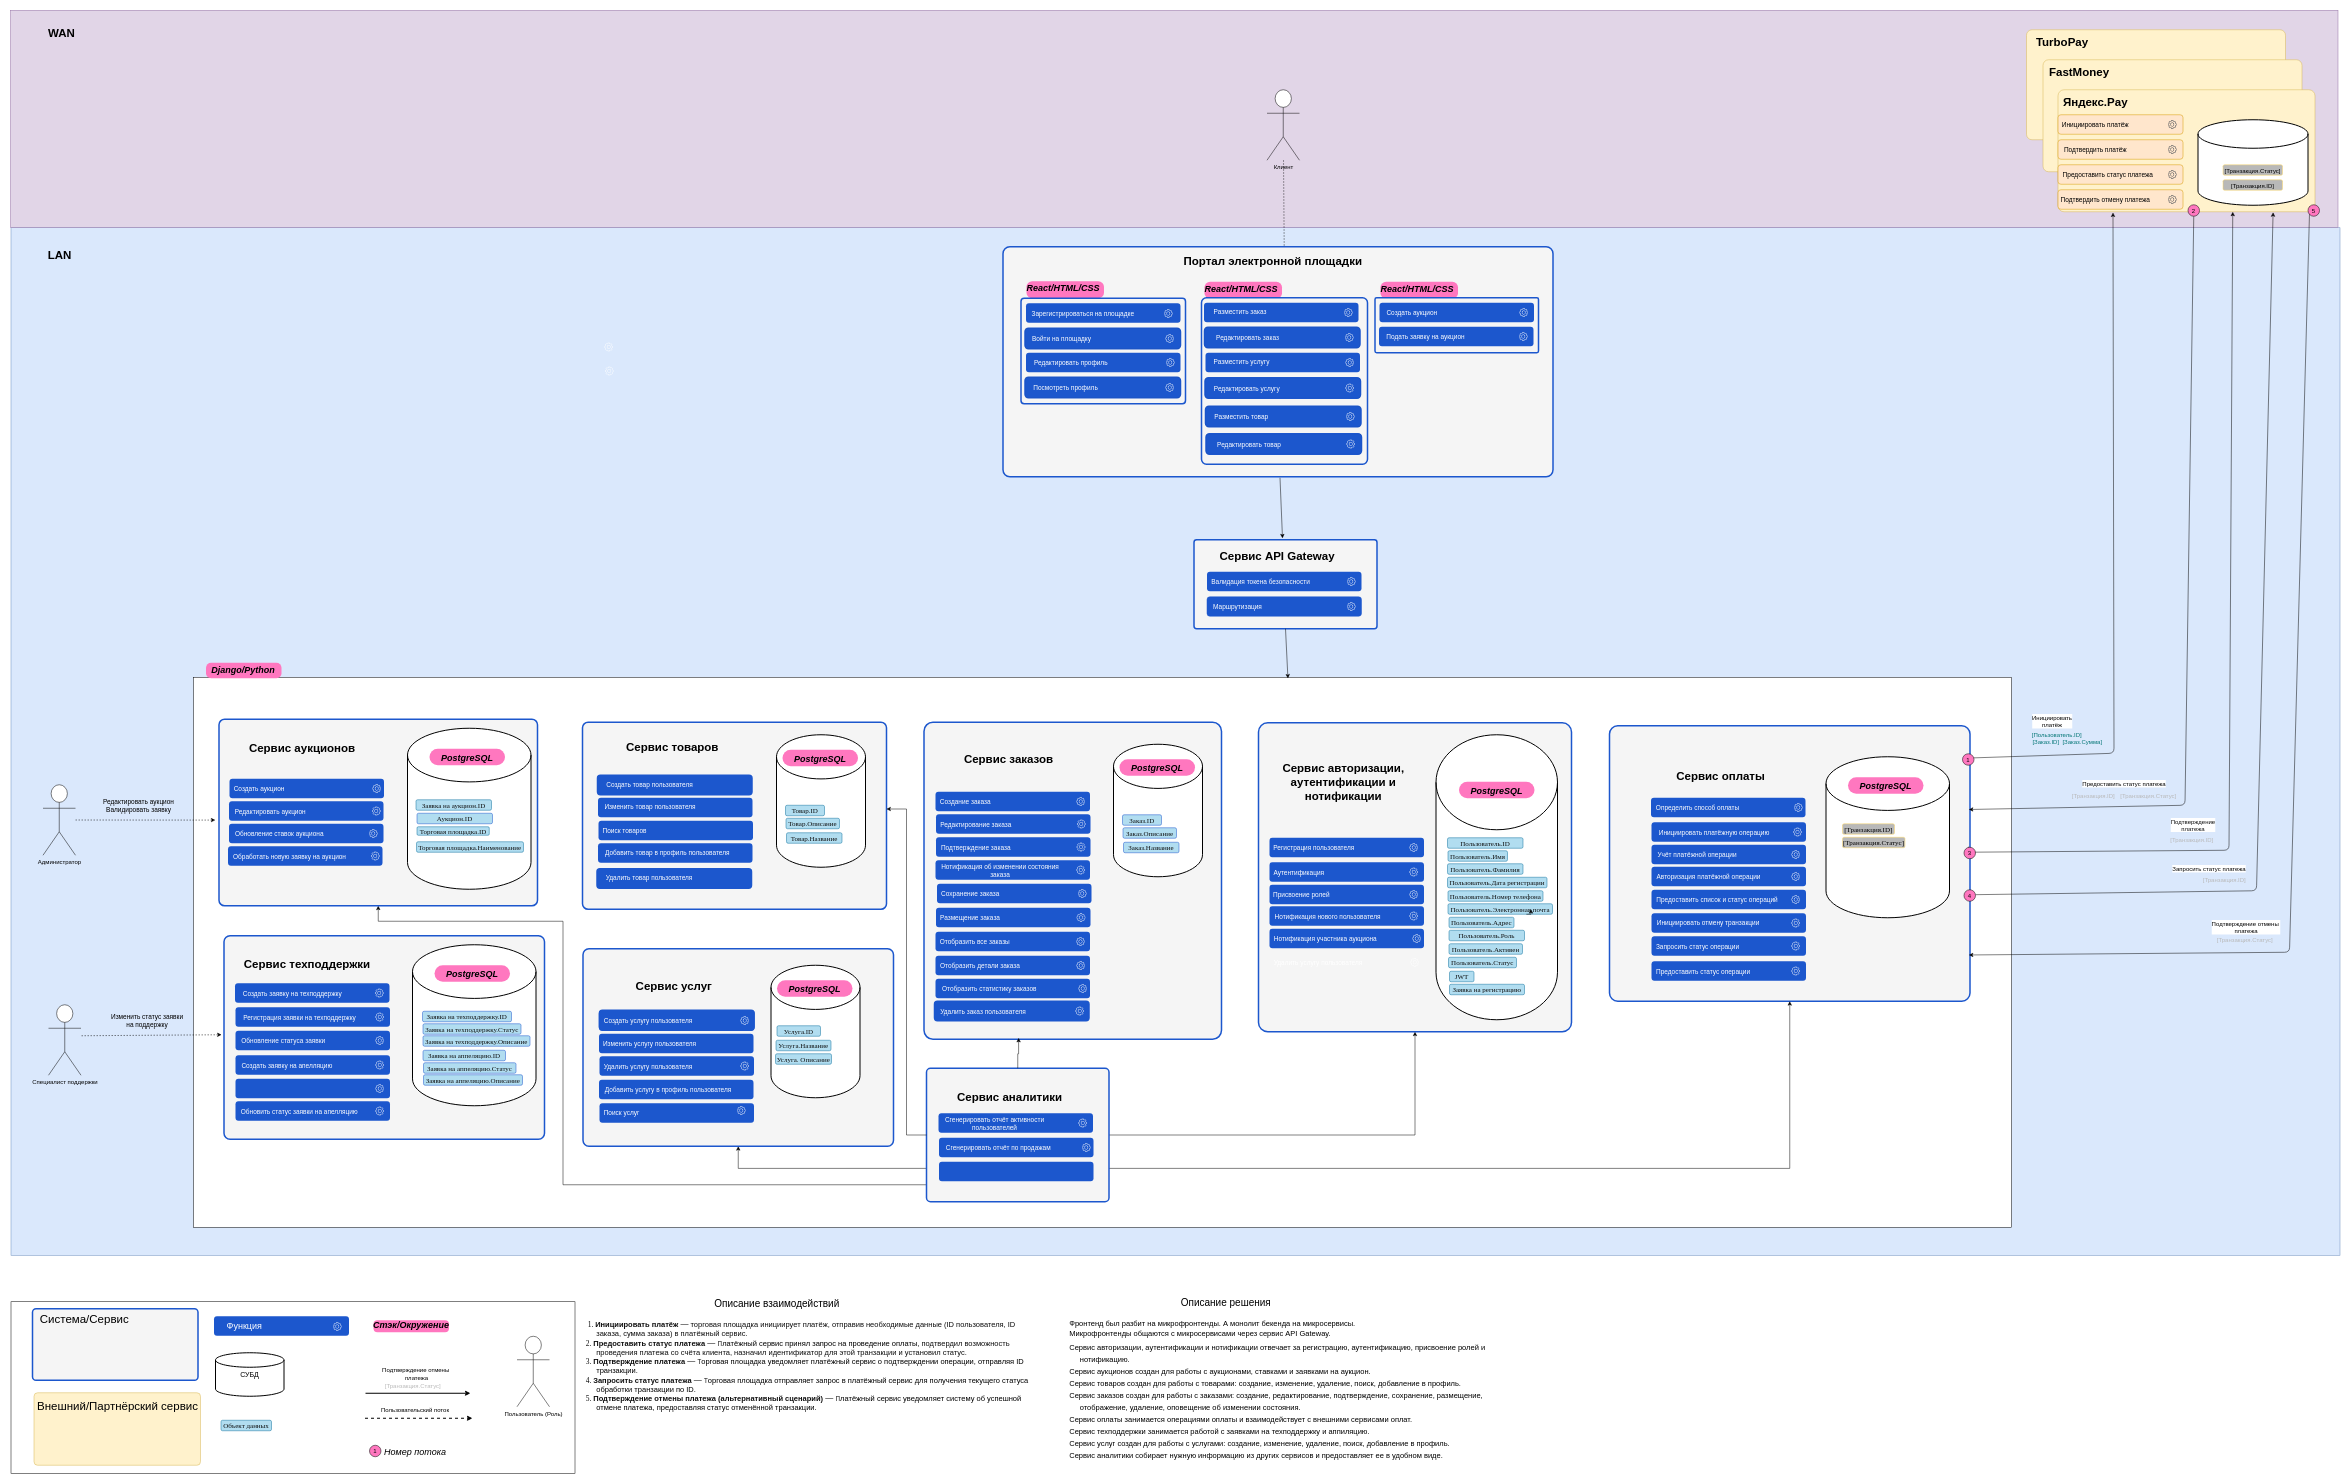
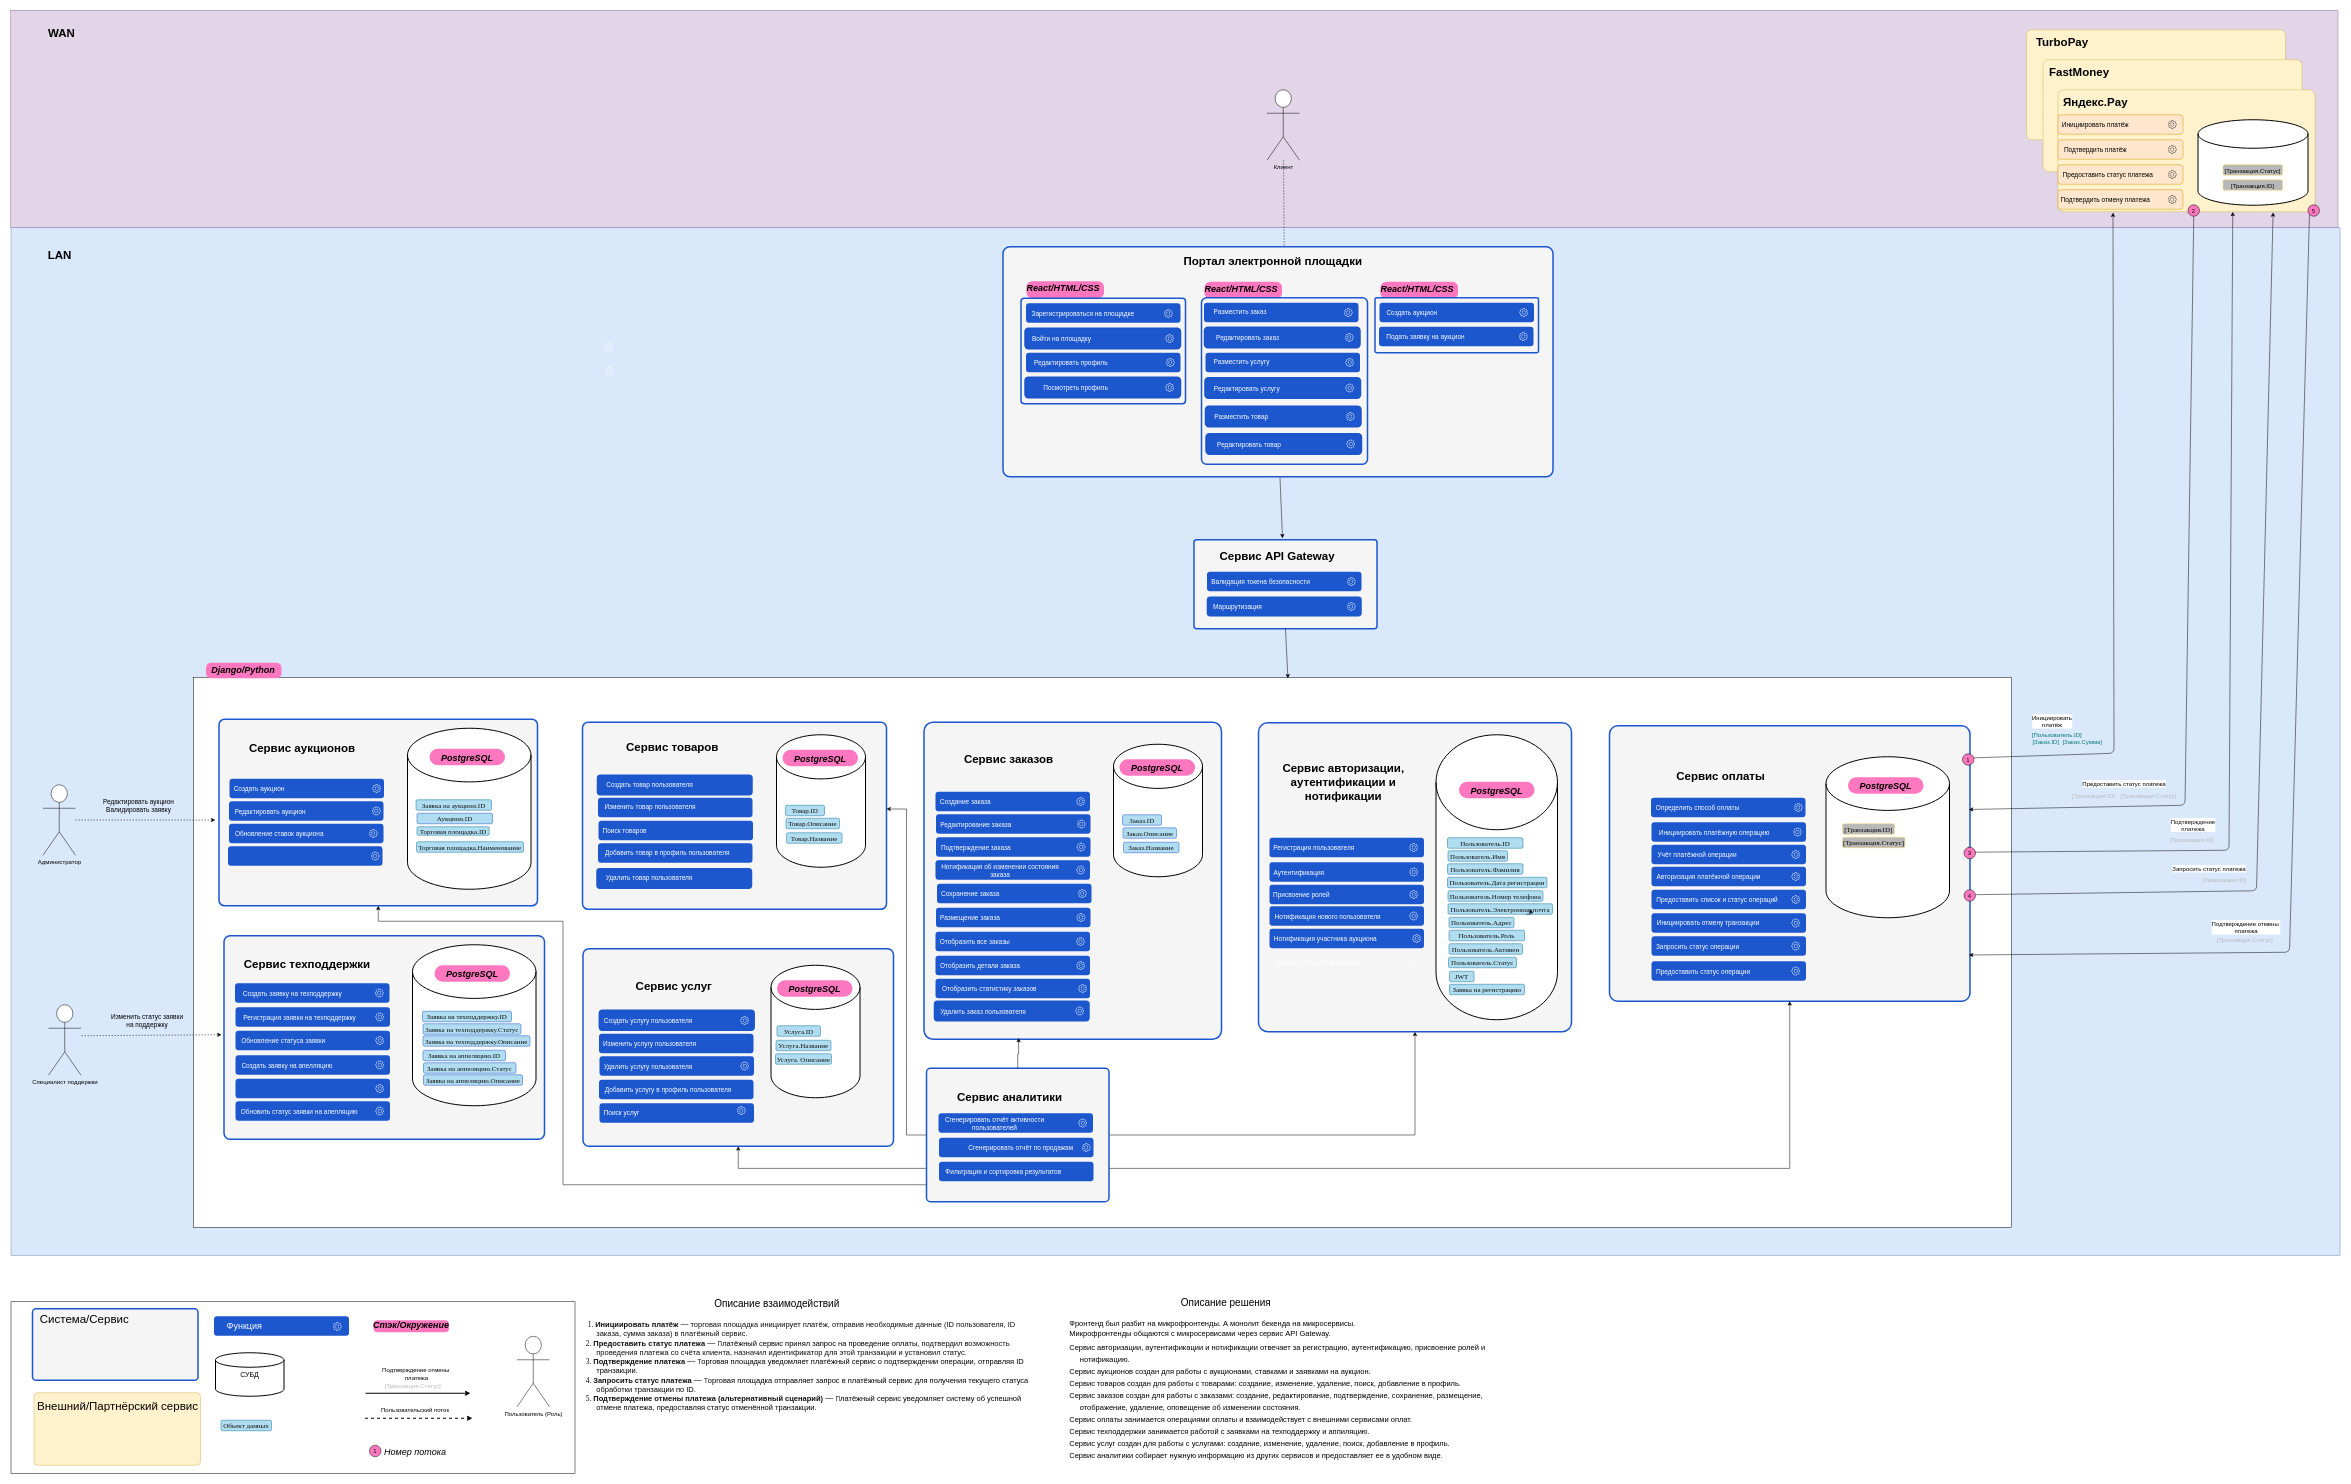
node "Посмотреть профиль": moved (1066, 388) -> (1076, 388)
node "Обработать новую заявку на аукцион": removed
node "Сгенерировать отчёт по продажам": moved (998, 1148) -> (1021, 1148)
node "Фильтрация и сортировка результатов": added
